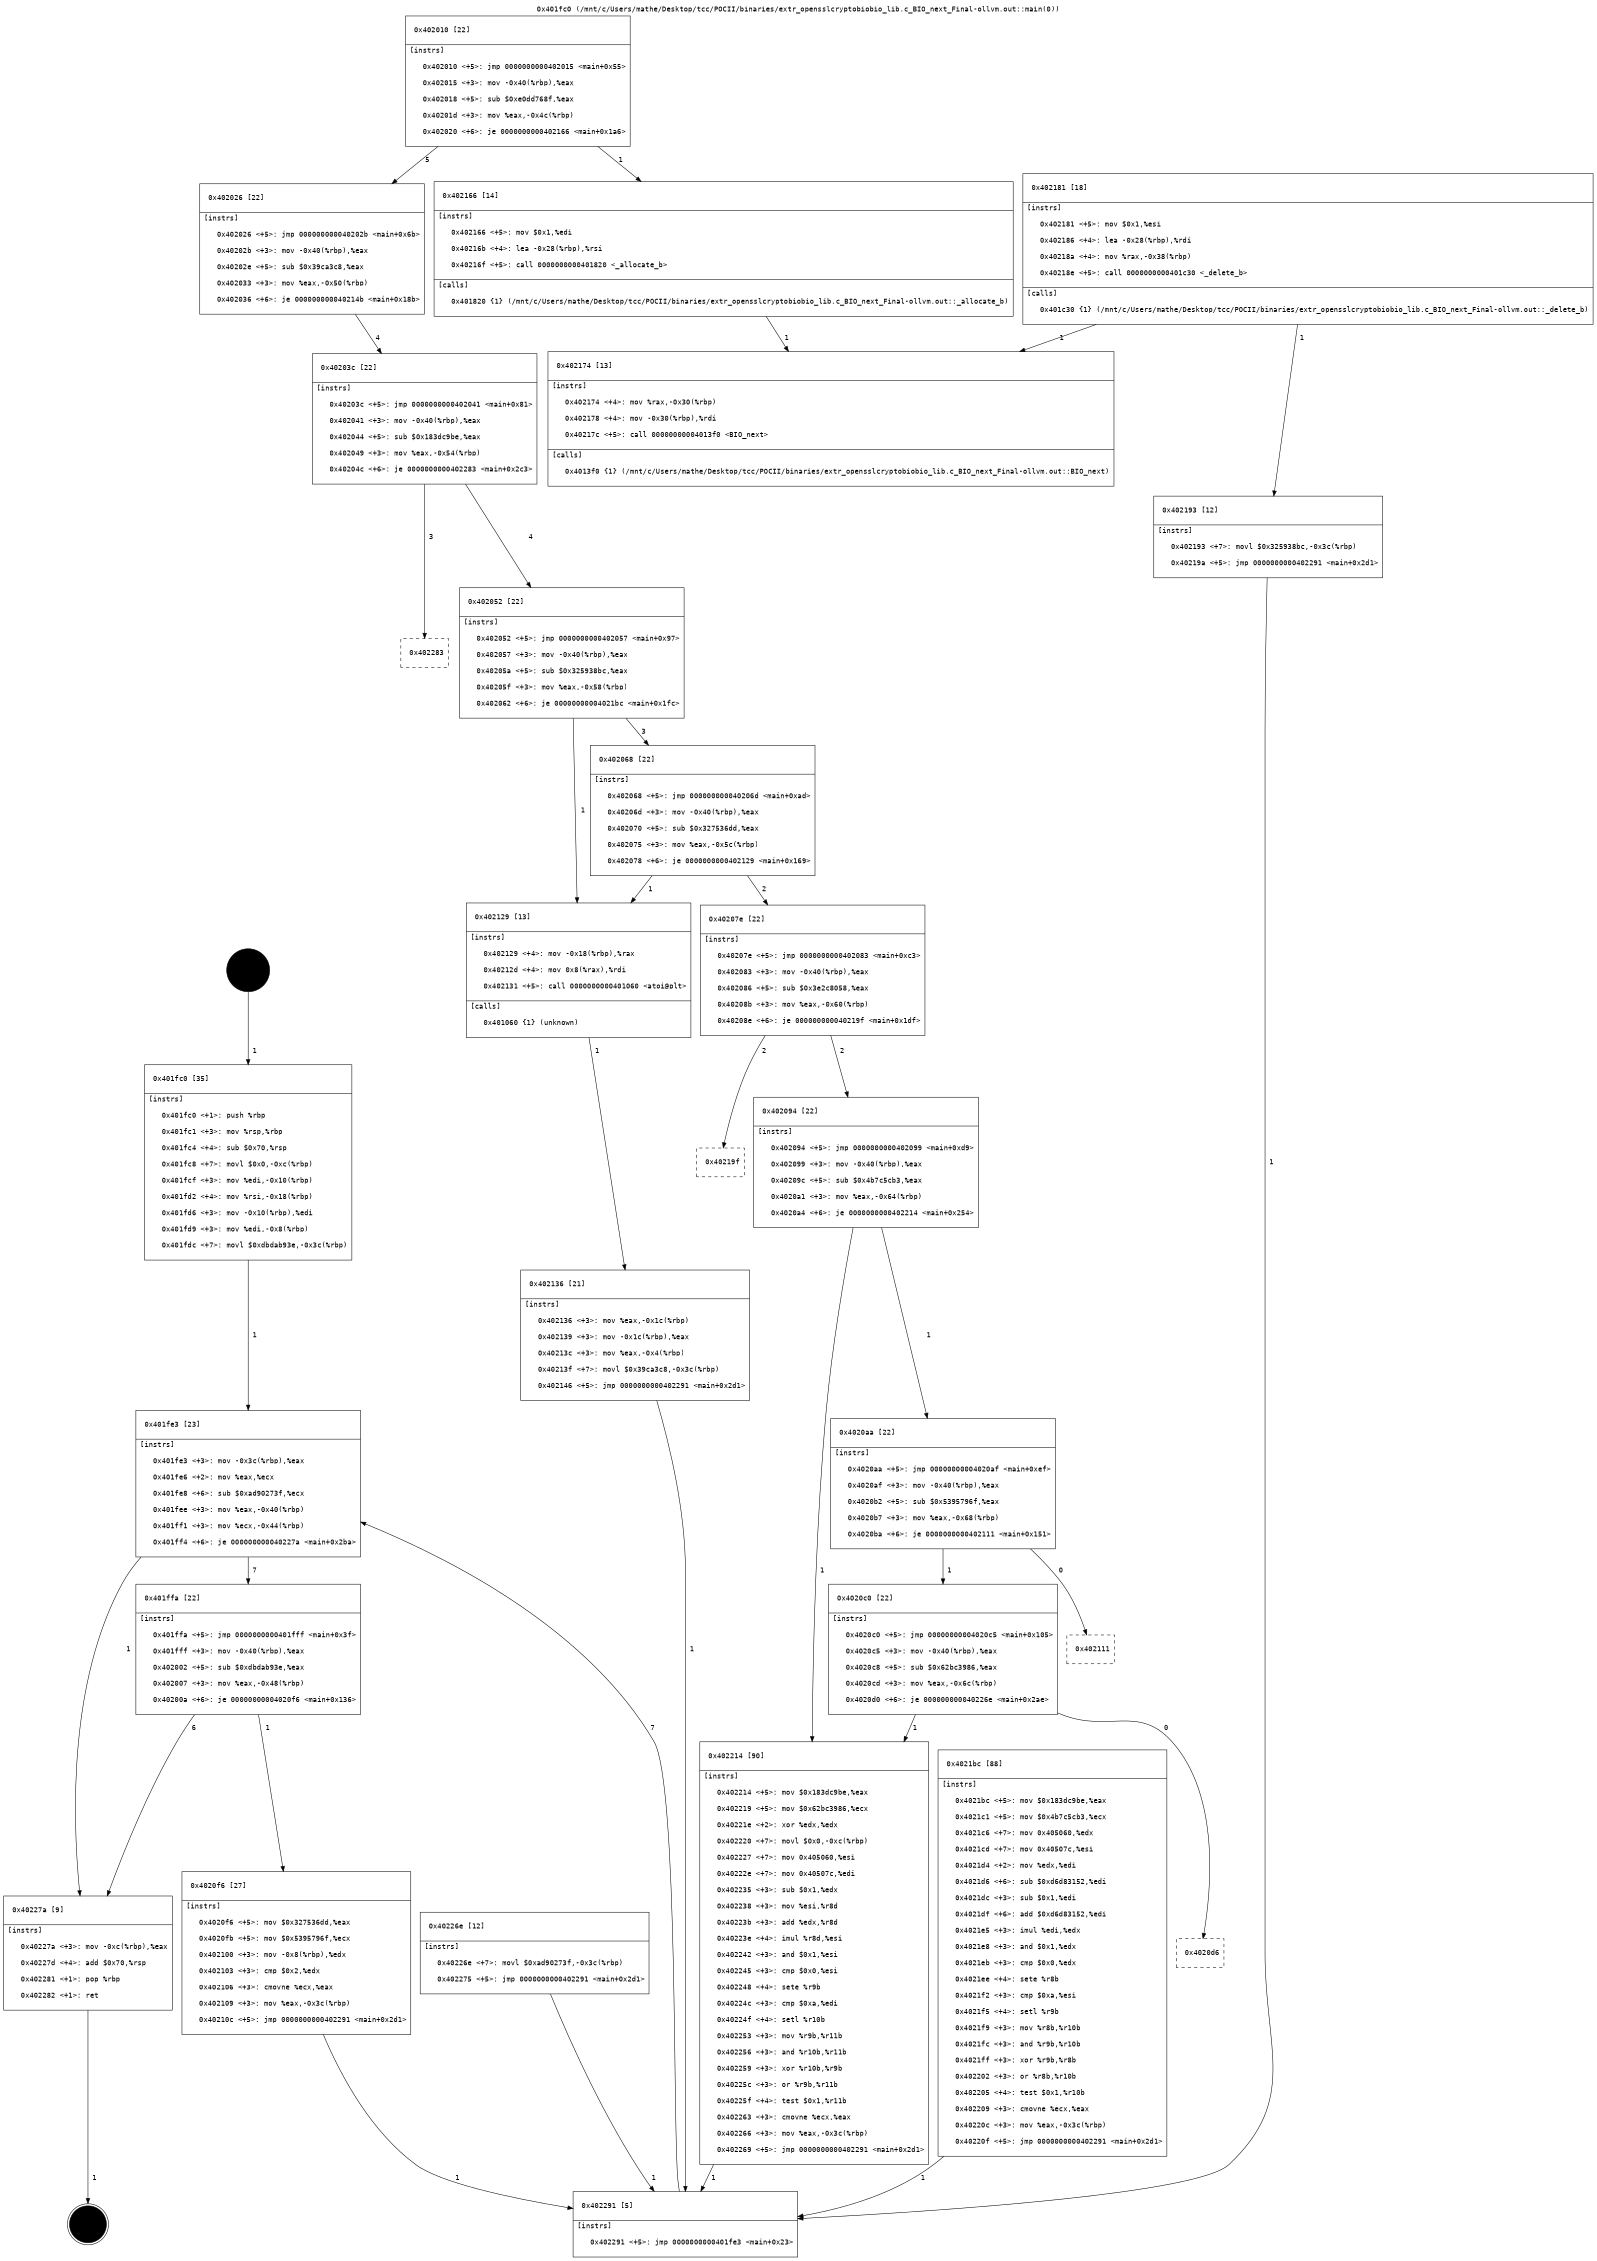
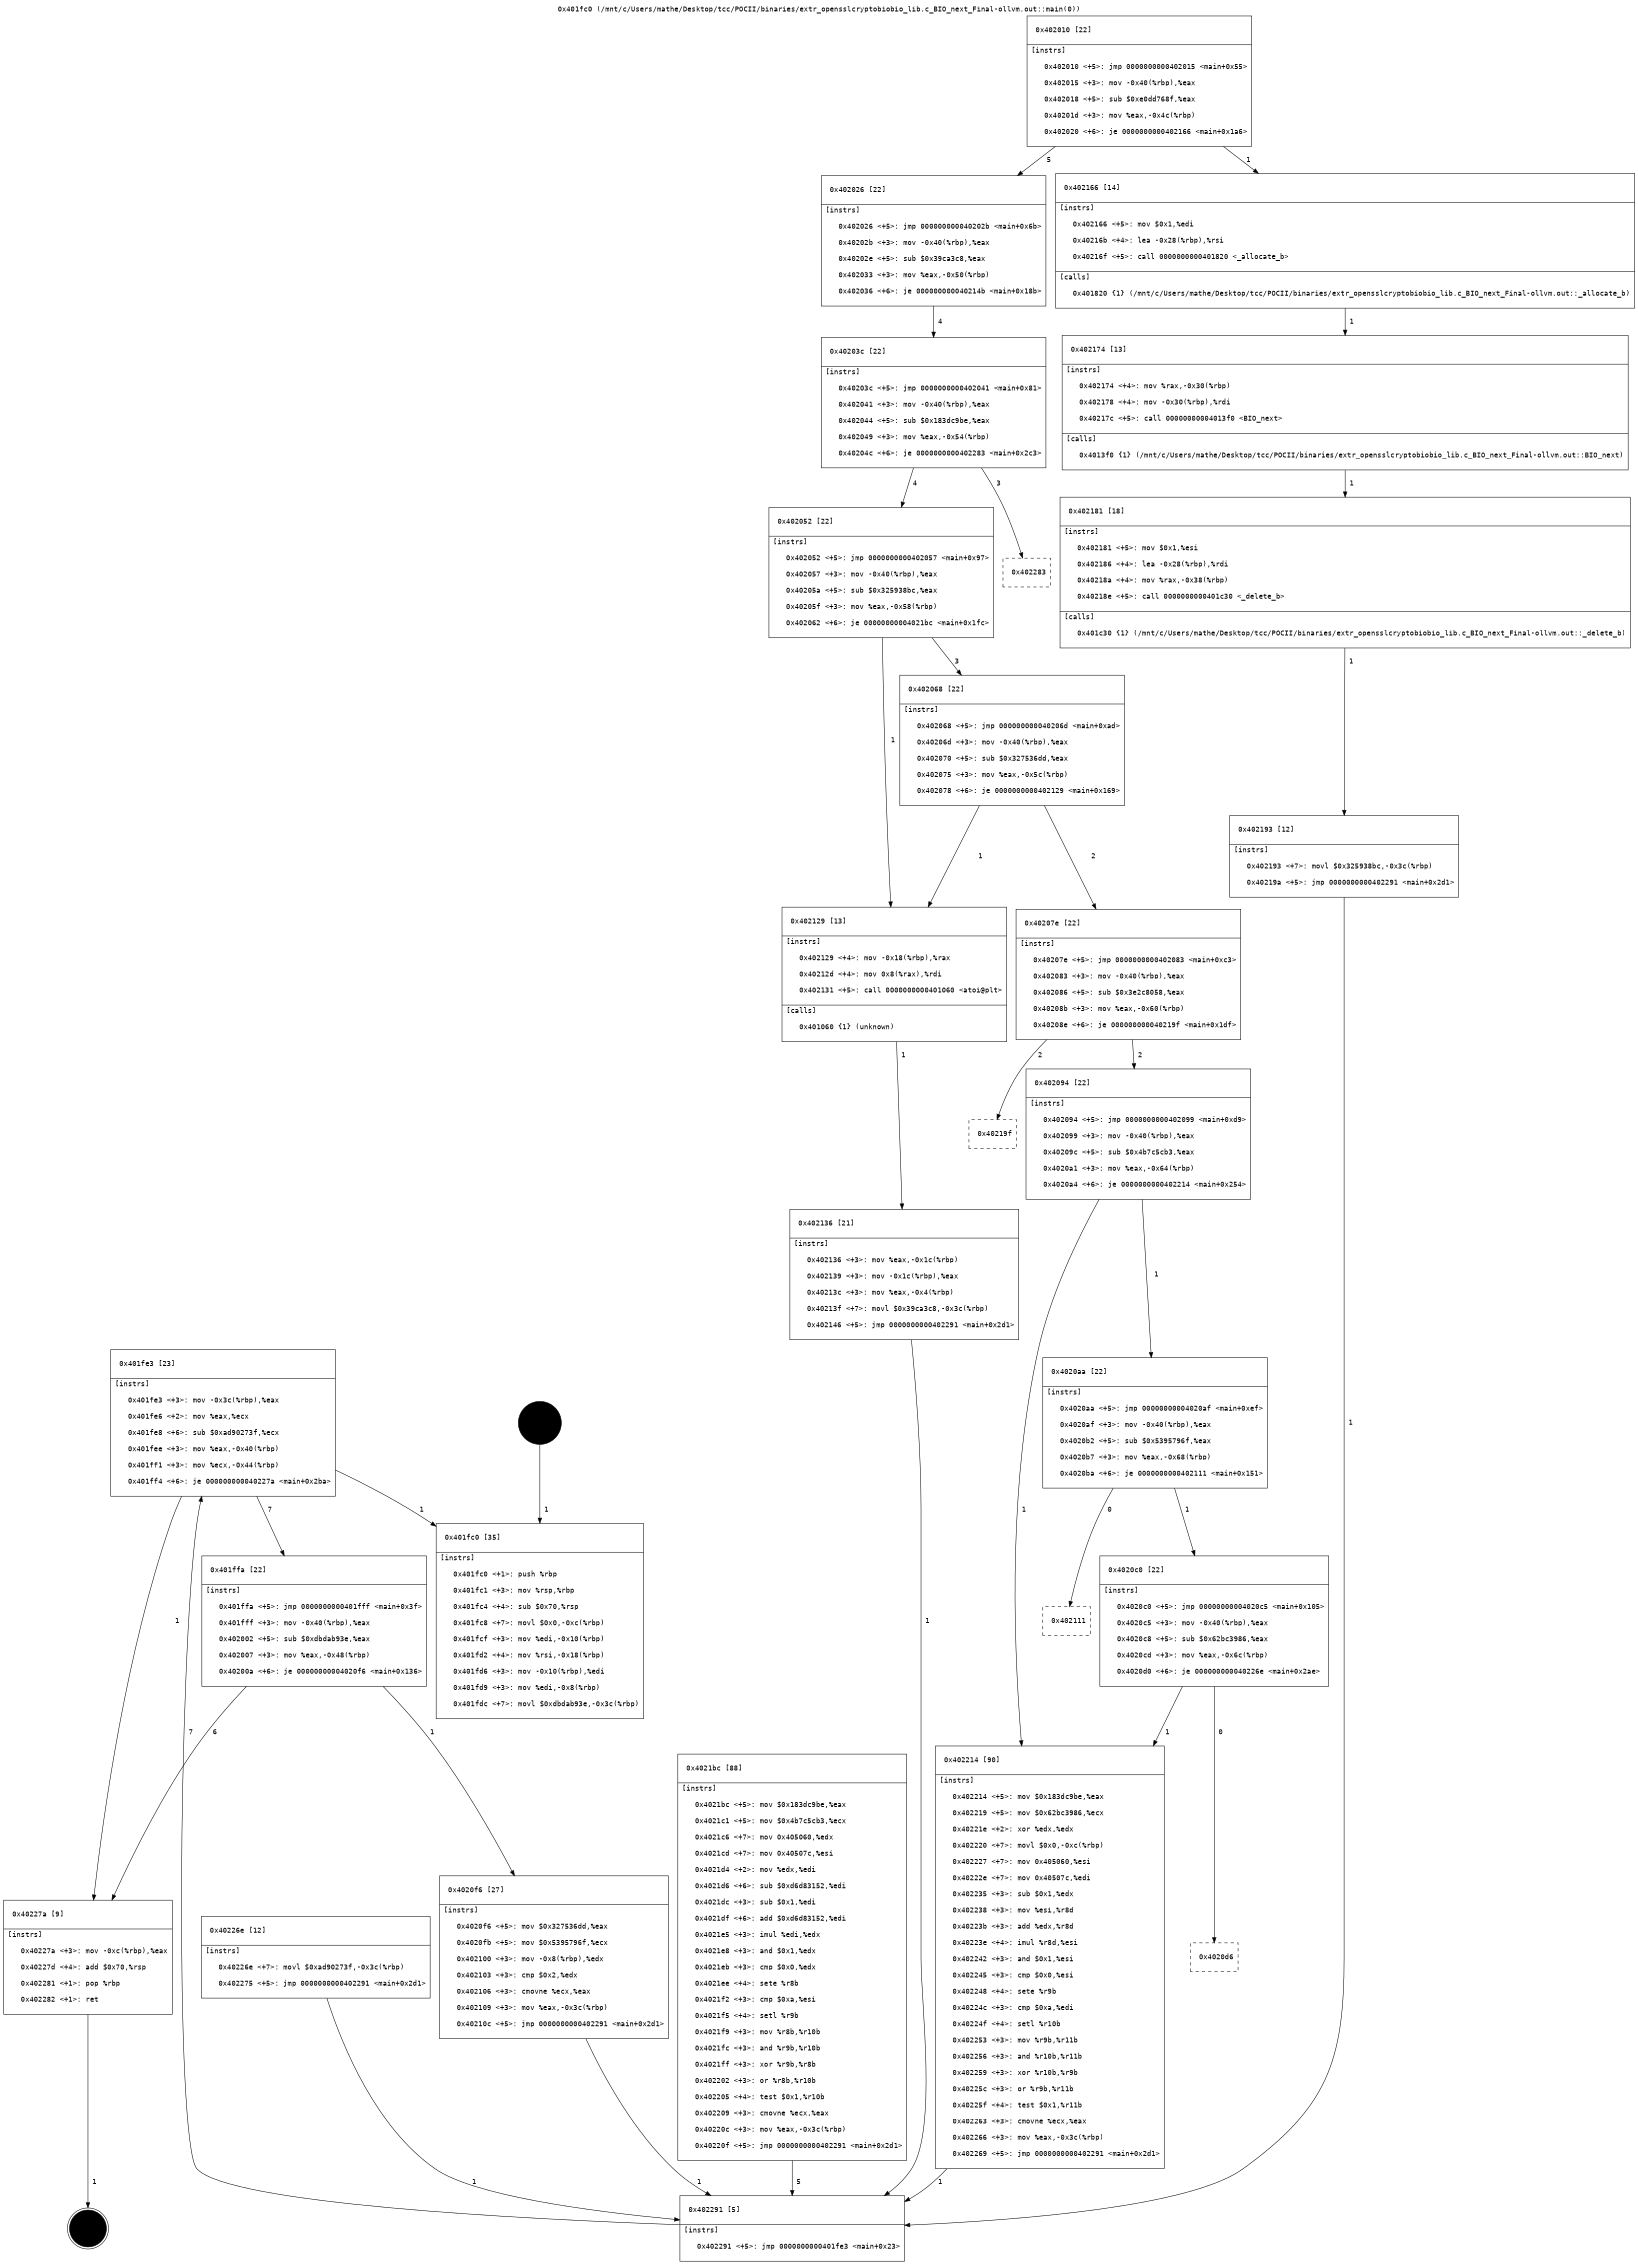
edge "0x402181 [18]" -> "0x402174 [13]": reversed
edge "0x401fc0 [35]" -> "0x401fe3 [23]": reversed
edge "0x4021bc [88]" -> "0x402291 [5]": label " 1" -> " 5"
